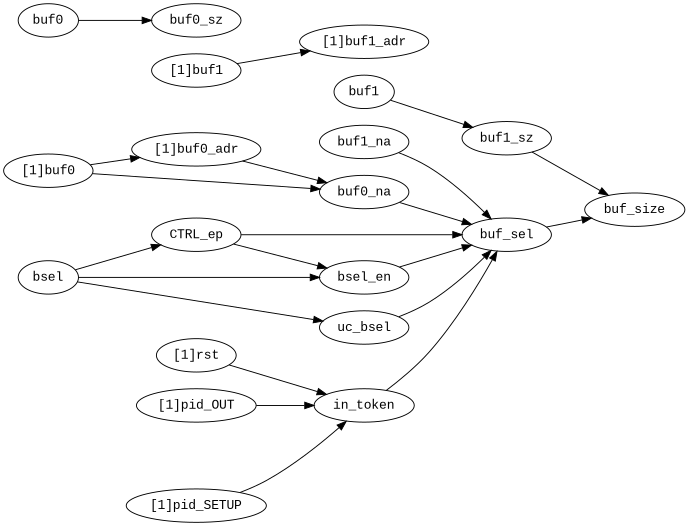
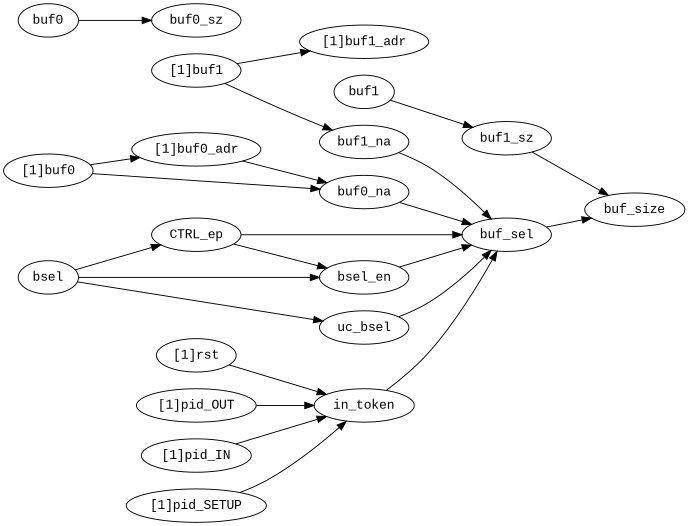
edge "[1]buf1" -> "buf1_na": added
node "[1]pid_IN": added
